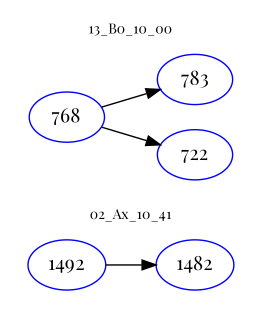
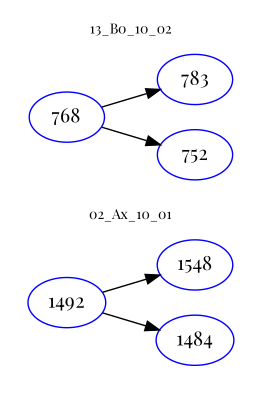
cluster "13_B0_10_00": label "13_B0_10_00" -> "13_B0_10_02"
node "722": label "722" -> "752"
cluster "02_Ax_10_41": label "02_Ax_10_41" -> "02_Ax_10_01"
node "1548": added
node "1482": label "1482" -> "1484"
